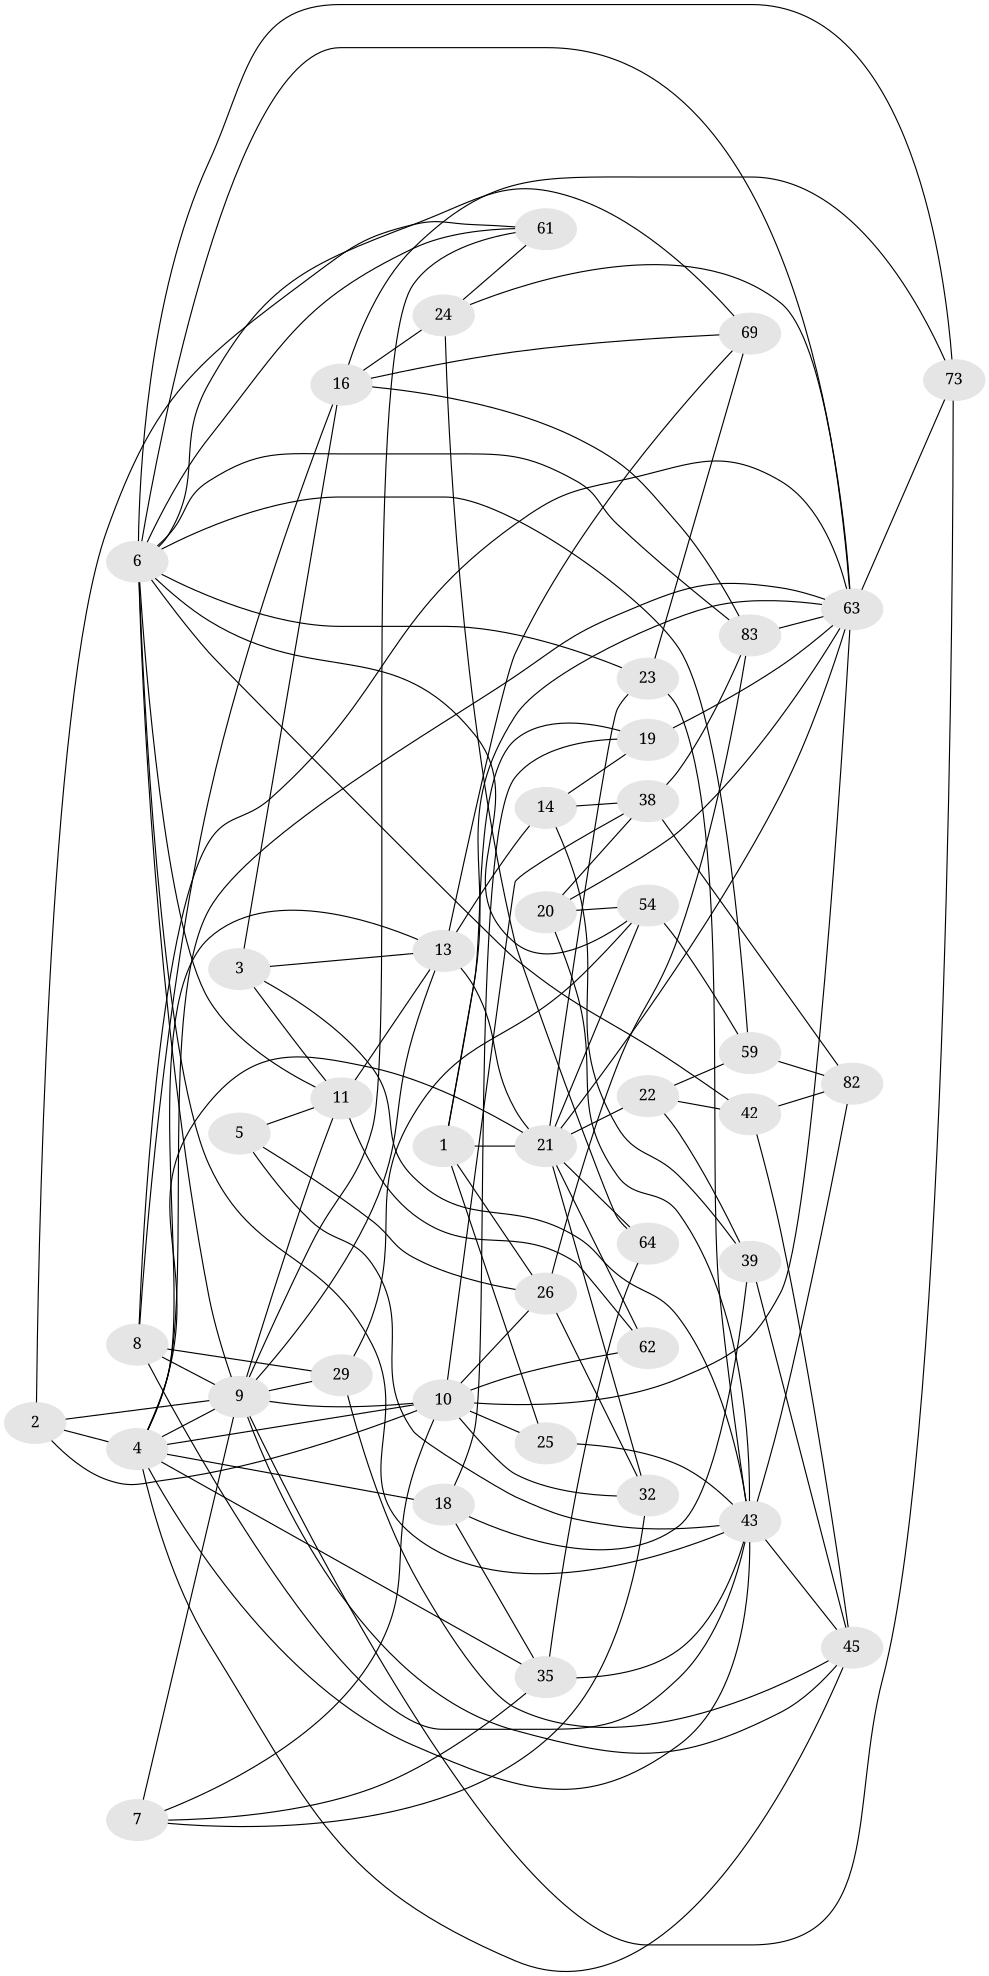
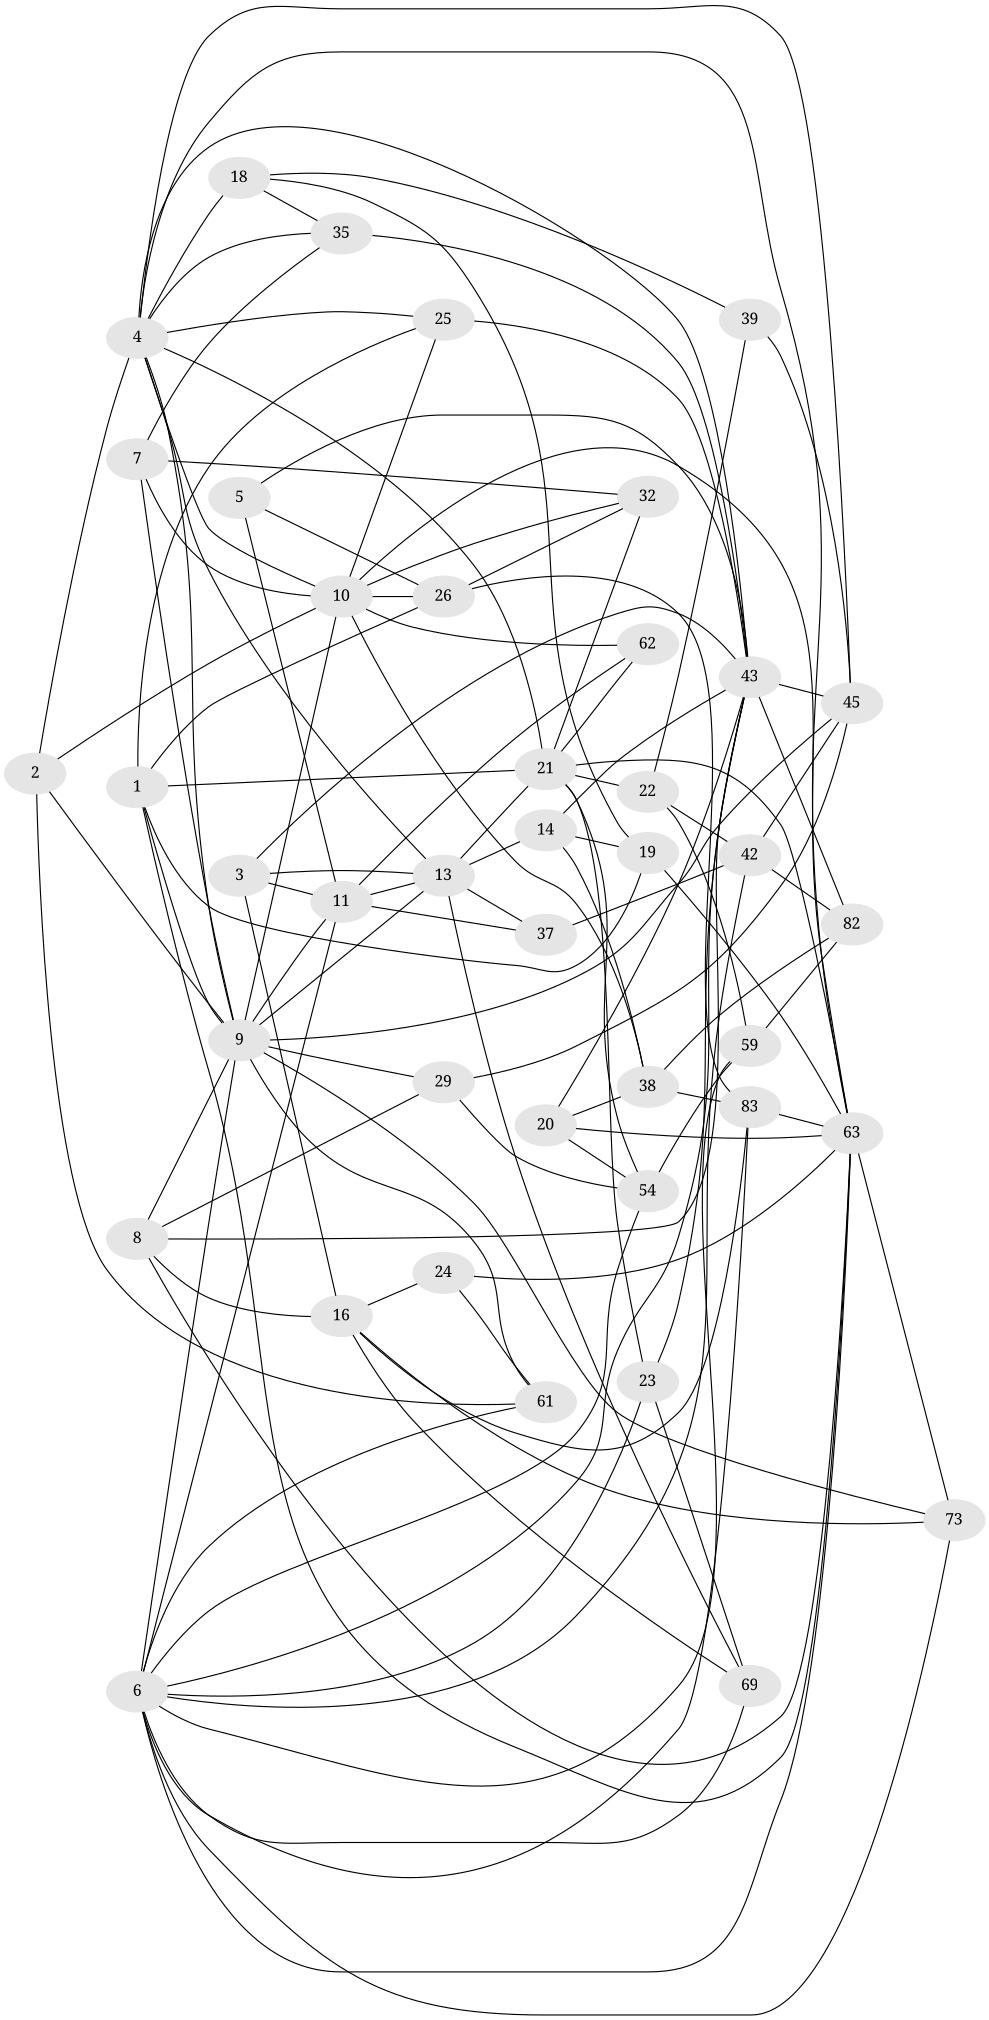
edge "25" -- "4": added
edge "1" -- "9": added
node "37": added
edge "14" -- "39": now "14" -- "43"
node "64": removed
